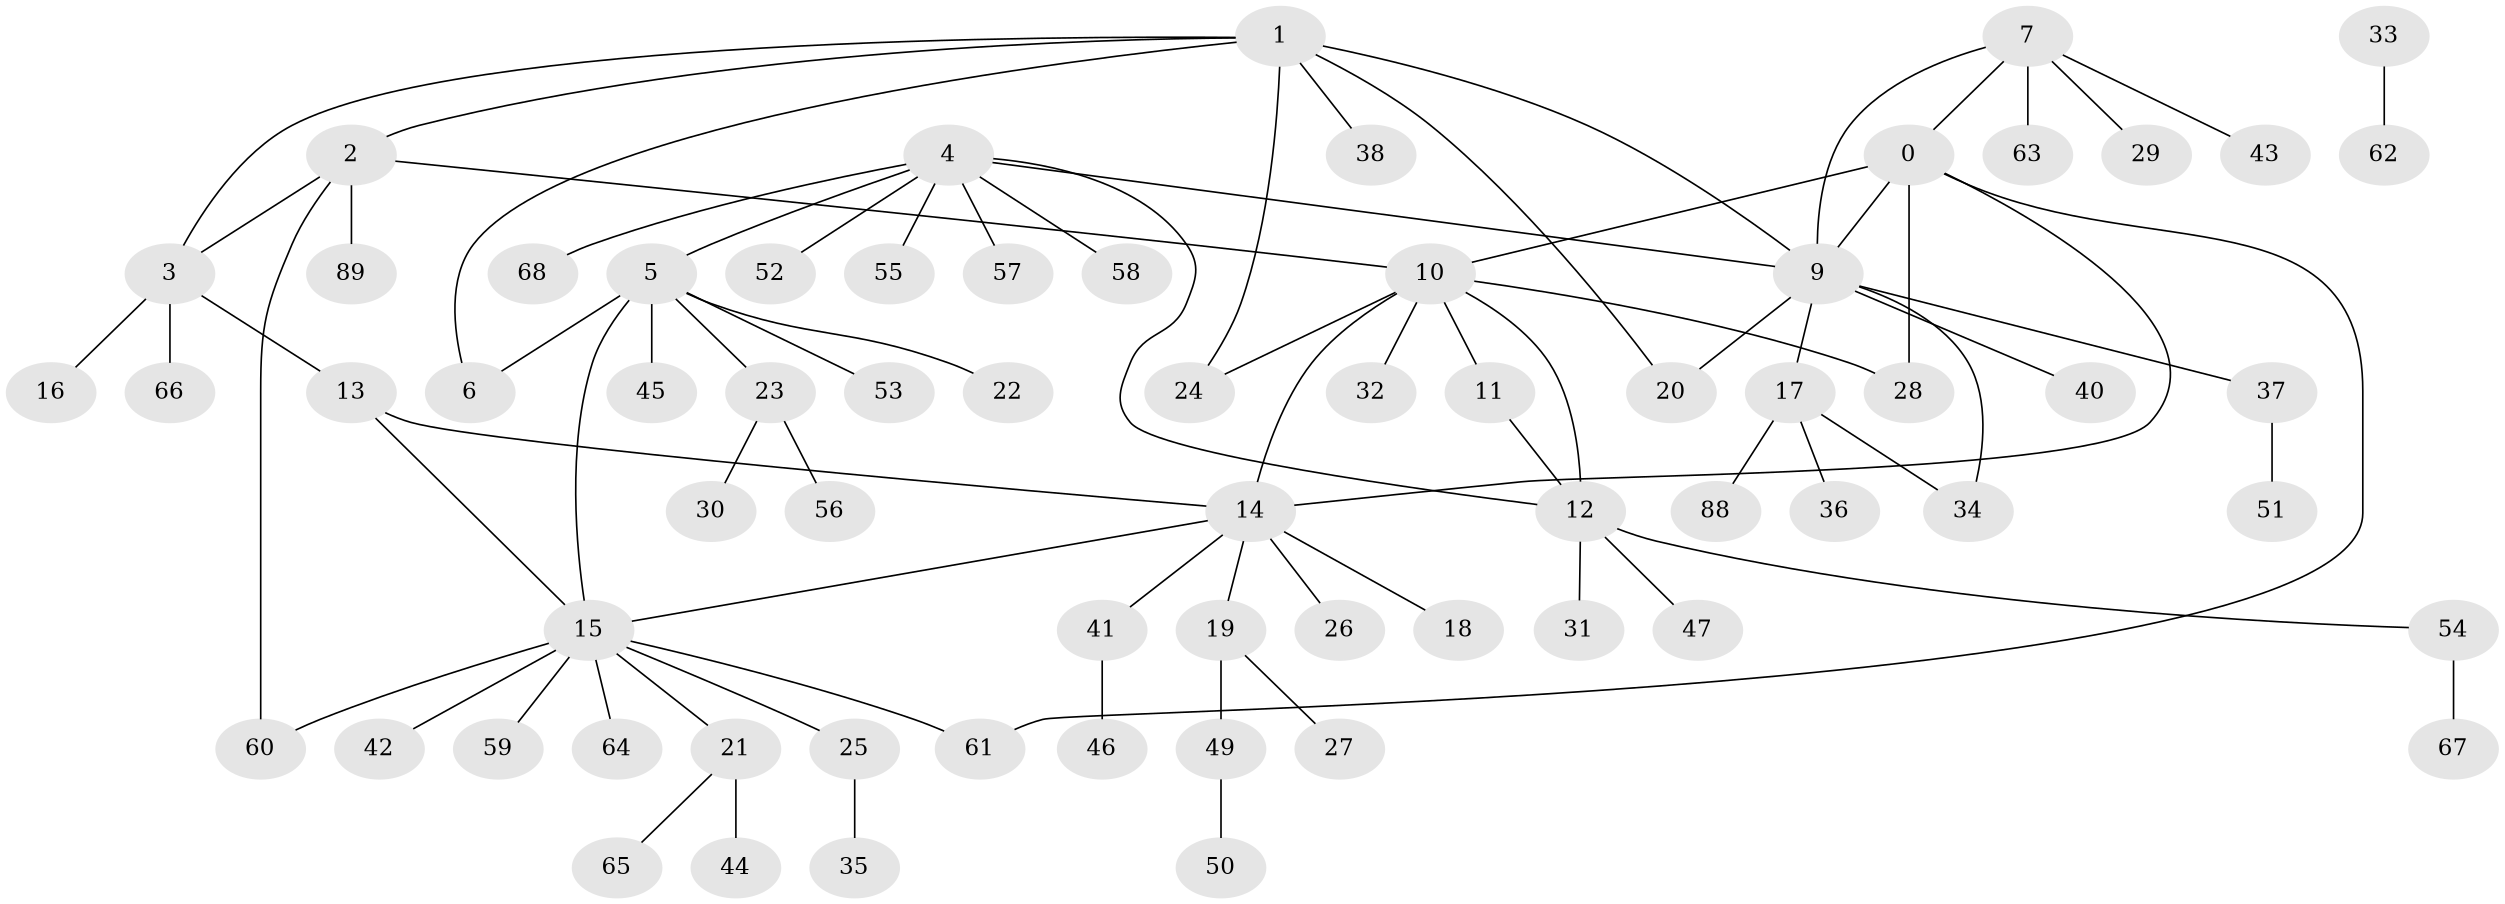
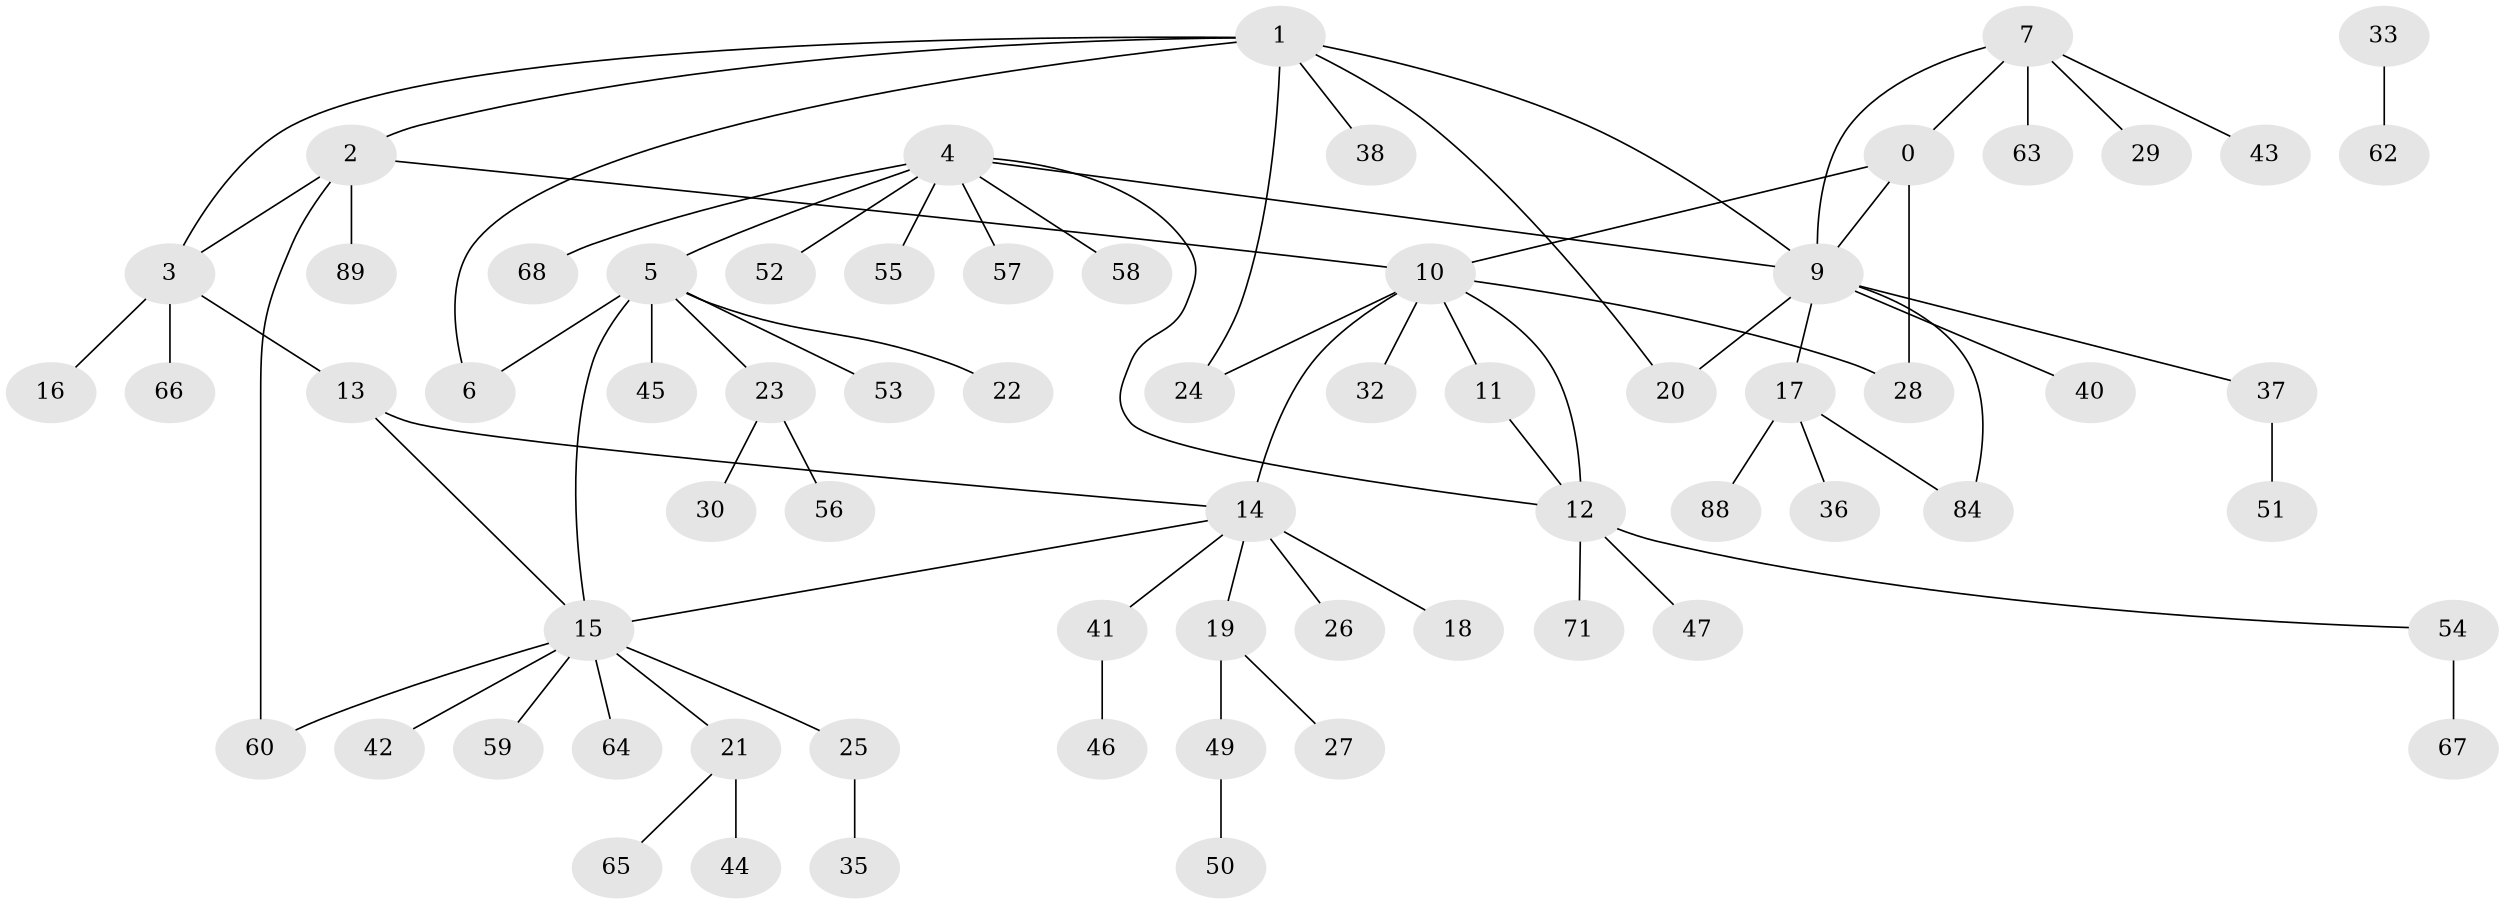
edge "0" -- "14": removed
node "34": label "34" -> "84"
node "31": label "31" -> "71"
node "61": removed
